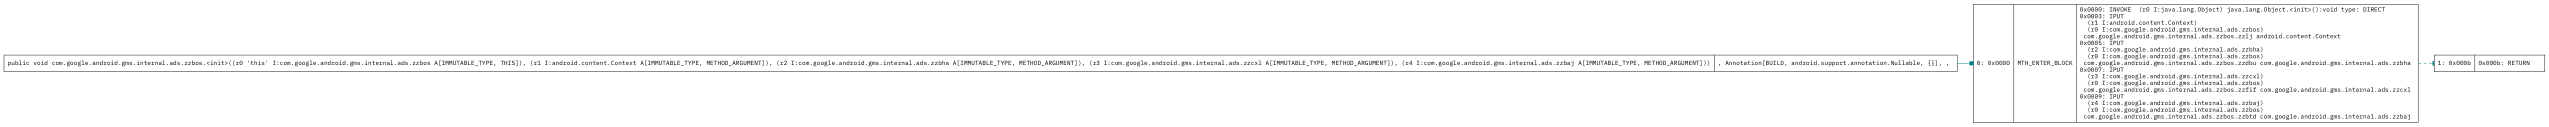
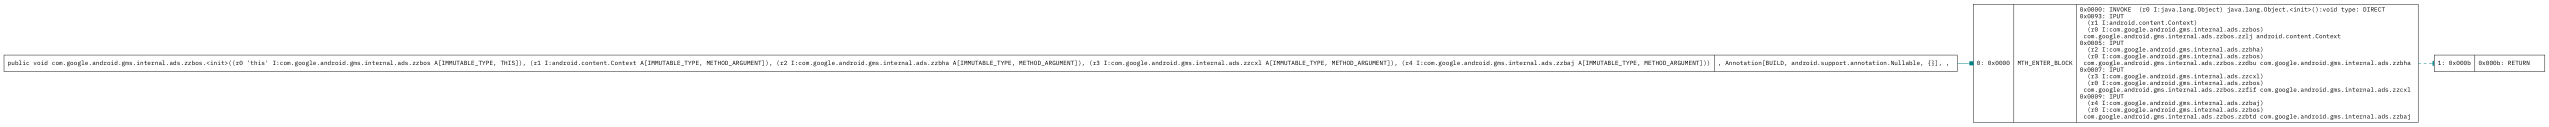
node "0: 0x0000": text "0x0003: IPUT" -> "0x0093: IPUT"
